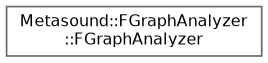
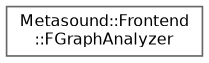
node "Metasound::FGraphAnalyzer ::FGraphAnalyzer": label "Metasound::FGraphAnalyzer ::FGraphAnalyzer" -> "Metasound::Frontend ::FGraphAnalyzer"
